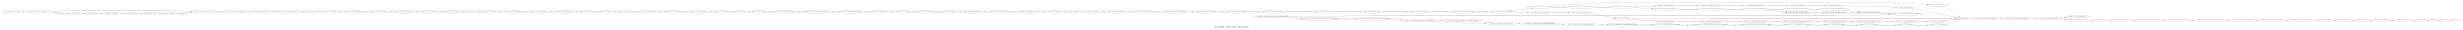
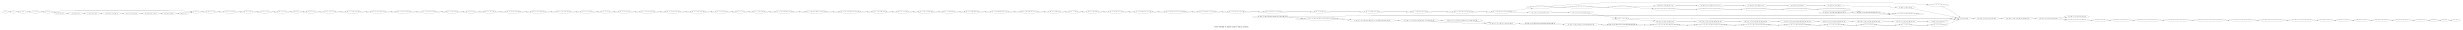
node "78, 112: 2 3 54 55 62 63 67 68 69 70 75 76": removed
